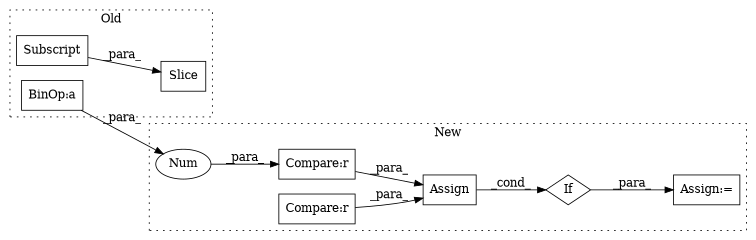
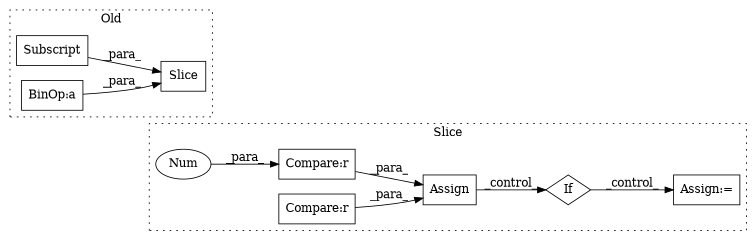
edge "BinOp:a" -> "Num": now "BinOp:a" -> "Slice"
cluster "New": label "New" -> "Slice"
edge "Assign" -> "If": label "_cond_" -> "_control_"
edge "If" -> "Assign:=": label "_para_" -> "_control_"
